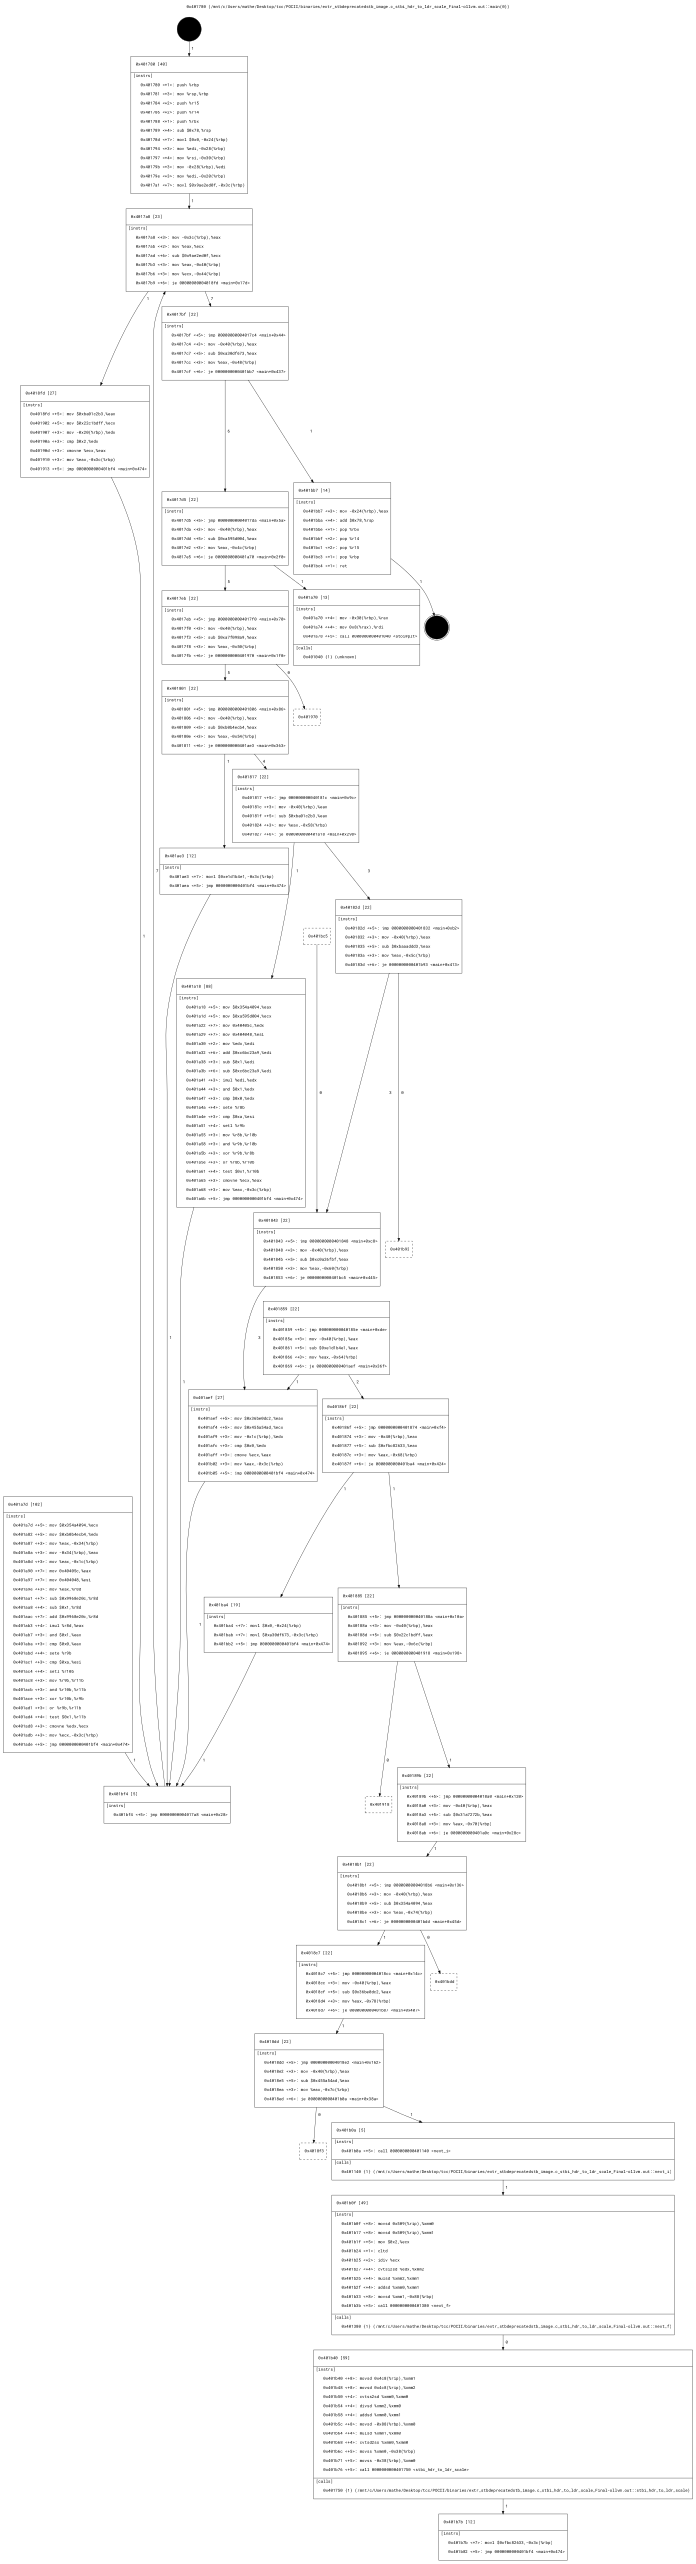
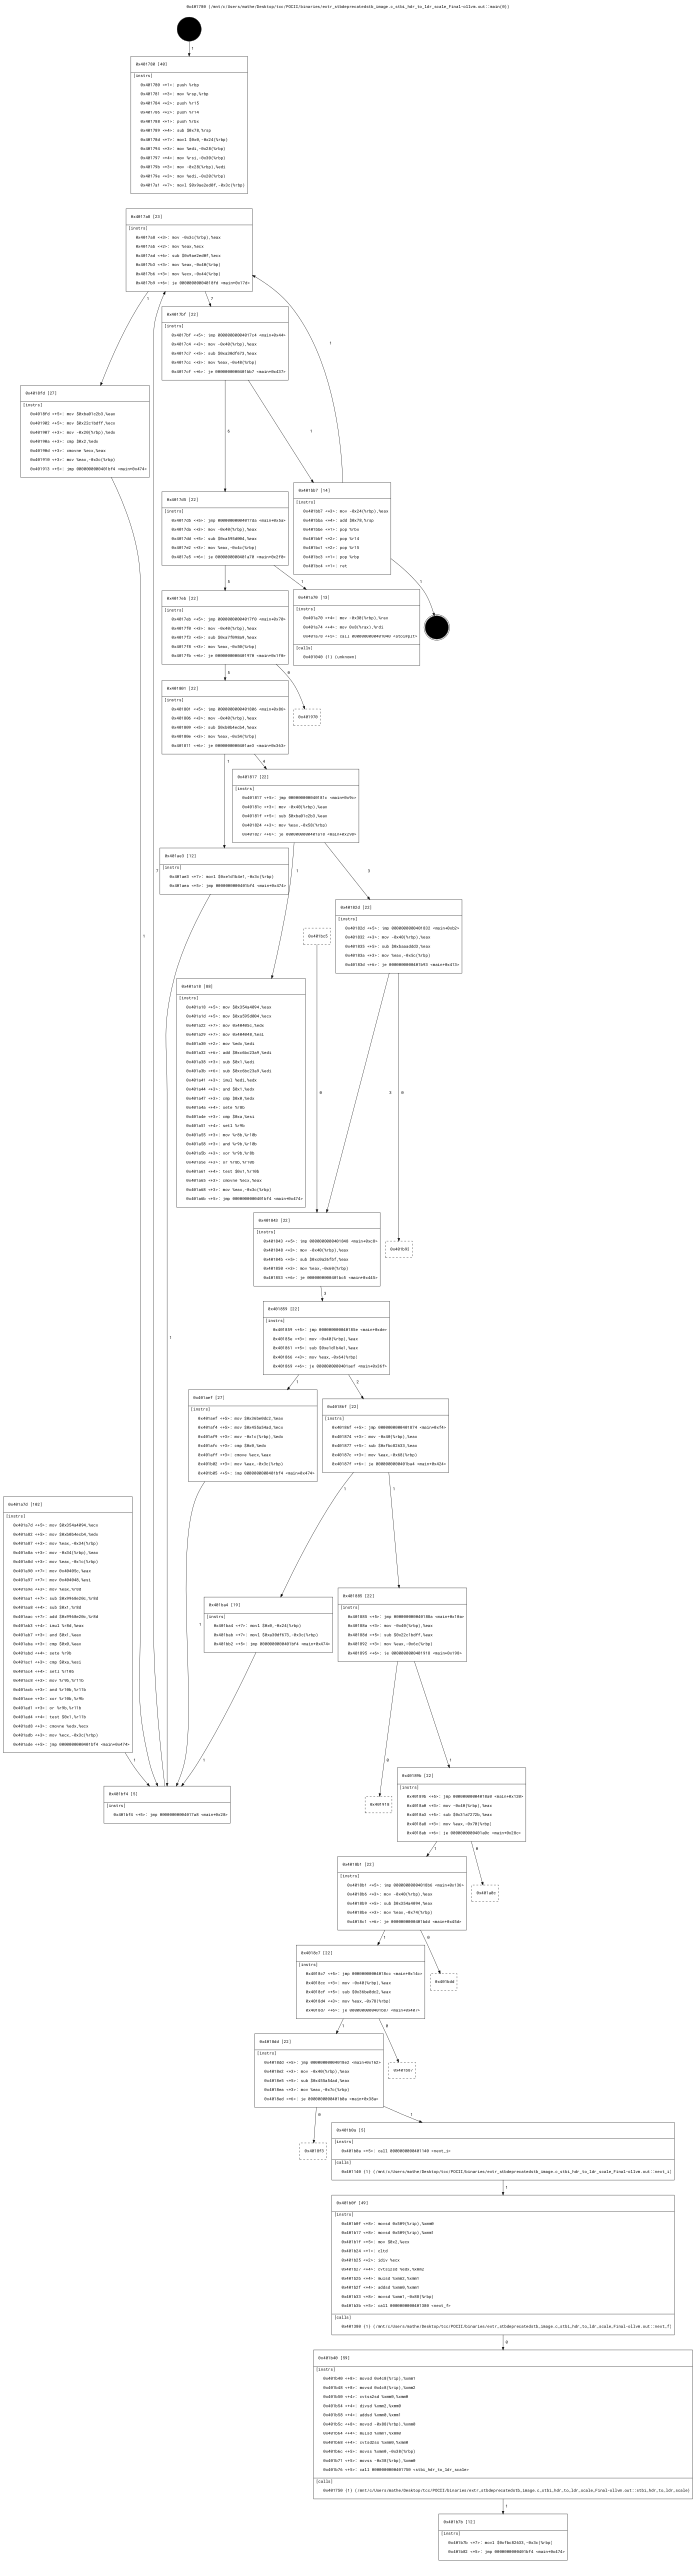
edge "0x401780 [40]" -> "0x4017a8 [23]": now "0x401bb7 [14]" -> "0x4017a8 [23]"
edge "0x401843 [22]" -> "0x401aef [27]": now "0x401843 [22]" -> "0x401859 [22]"
edge "0x401a18 [88]" -> "0x401bf4 [5]": removed, label "1"
node "0x401a0c": added
node "0x401b87": added
